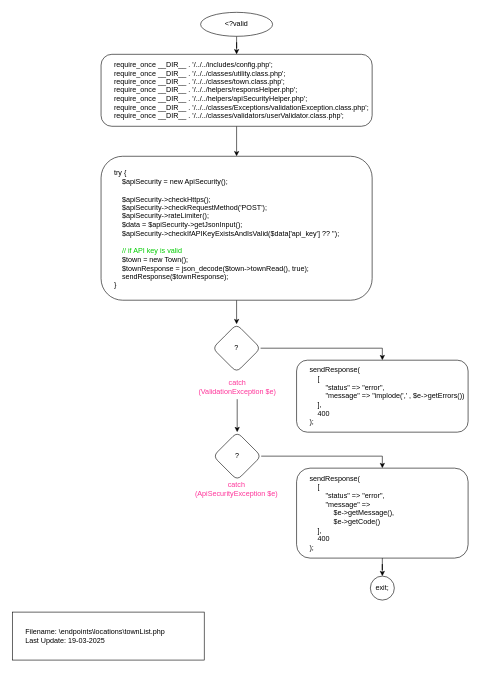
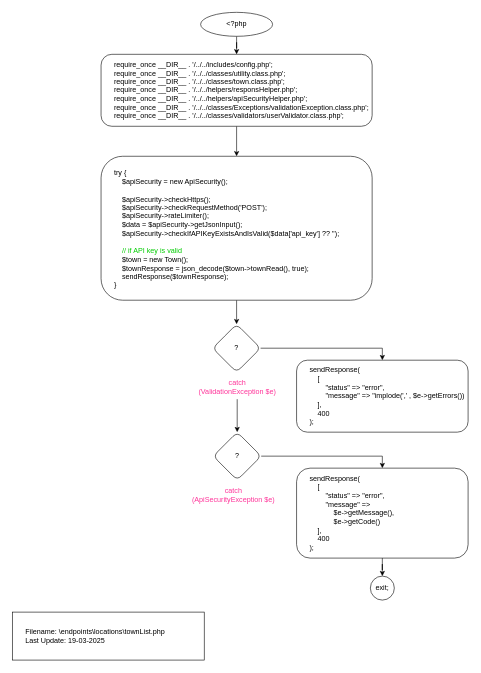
node "<?valid": label "<?valid" -> "<?php"
node "catch (ApiSecurityException $e)": moved (237, 489) -> (234, 495)
